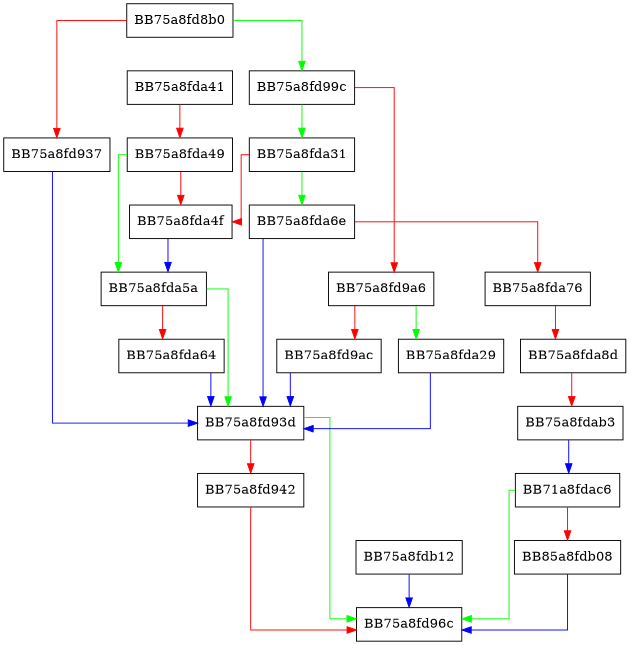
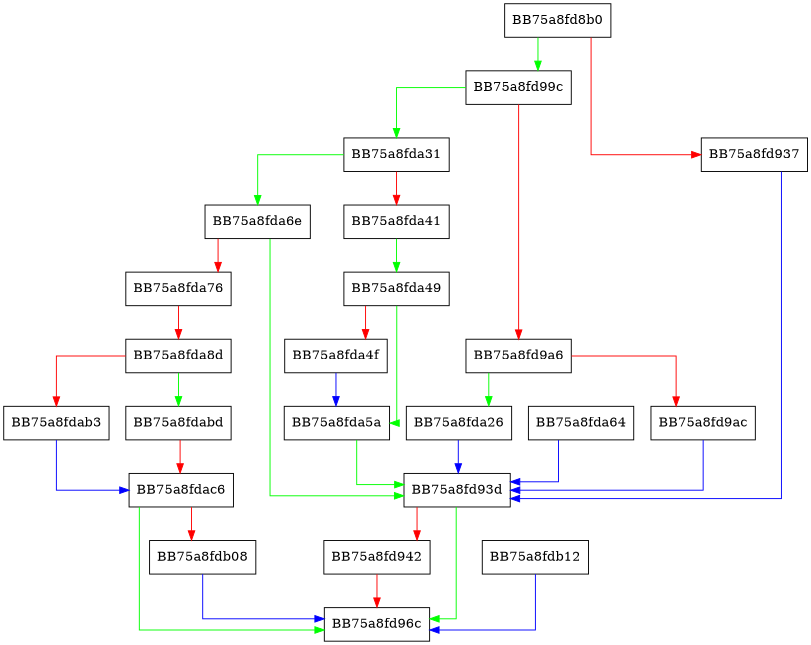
edge "BB75a8fda41" -> "BB75a8fda49": color red -> green
edge "BB75a8fda31" -> "BB75a8fda4f": now "BB75a8fda31" -> "BB75a8fda41"
edge "BB75a8fda5a" -> "BB75a8fda64": removed
edge "BB75a8fda6e" -> "BB75a8fd93d": color blue -> green
node "BB75a8fda29": label "BB75a8fda29" -> "BB75a8fda26"
node "BB75a8fdabd": added
node "BB71a8fdac6": label "BB71a8fdac6" -> "BB75a8fdac6"
node "BB85a8fdb08": label "BB85a8fdb08" -> "BB75a8fdb08"
